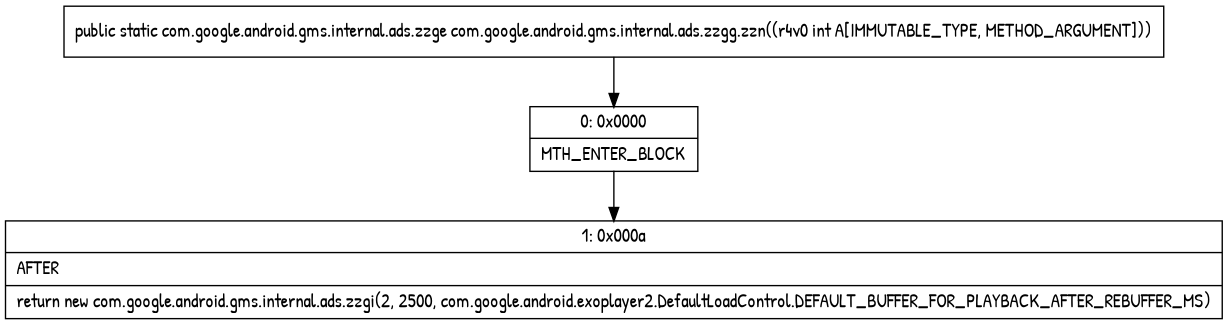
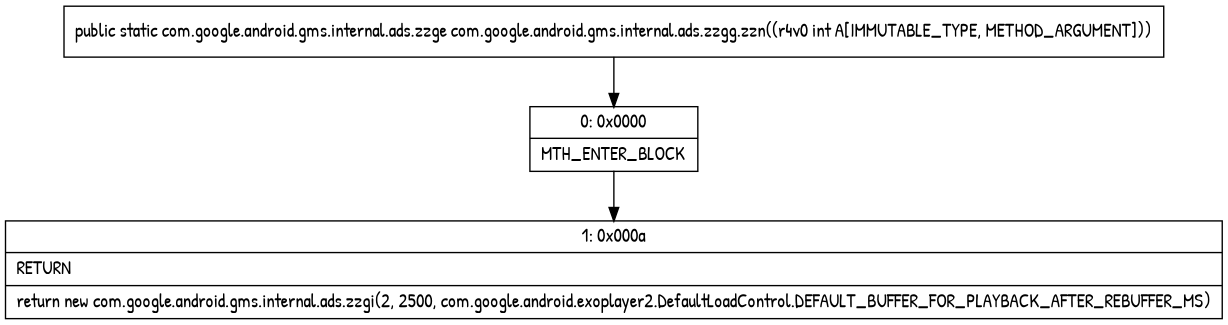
node "1: 0x000a": text "AFTER" -> "RETURN"
